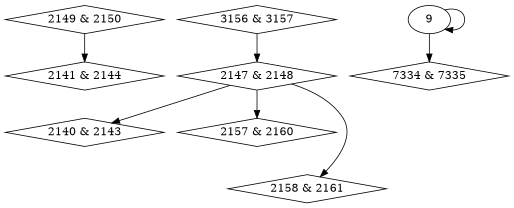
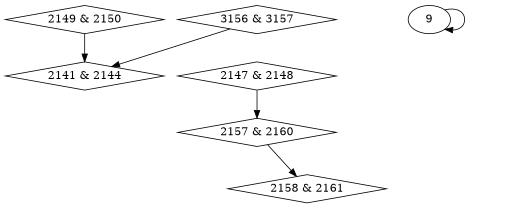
edge "3156 & 3157" -> "2147 & 2148": now "3156 & 3157" -> "2141 & 2144"
node "7334 & 7335": removed
edge "2147 & 2148" -> "2158 & 2161": now "2157 & 2160" -> "2158 & 2161"
node "2140 & 2143": removed
